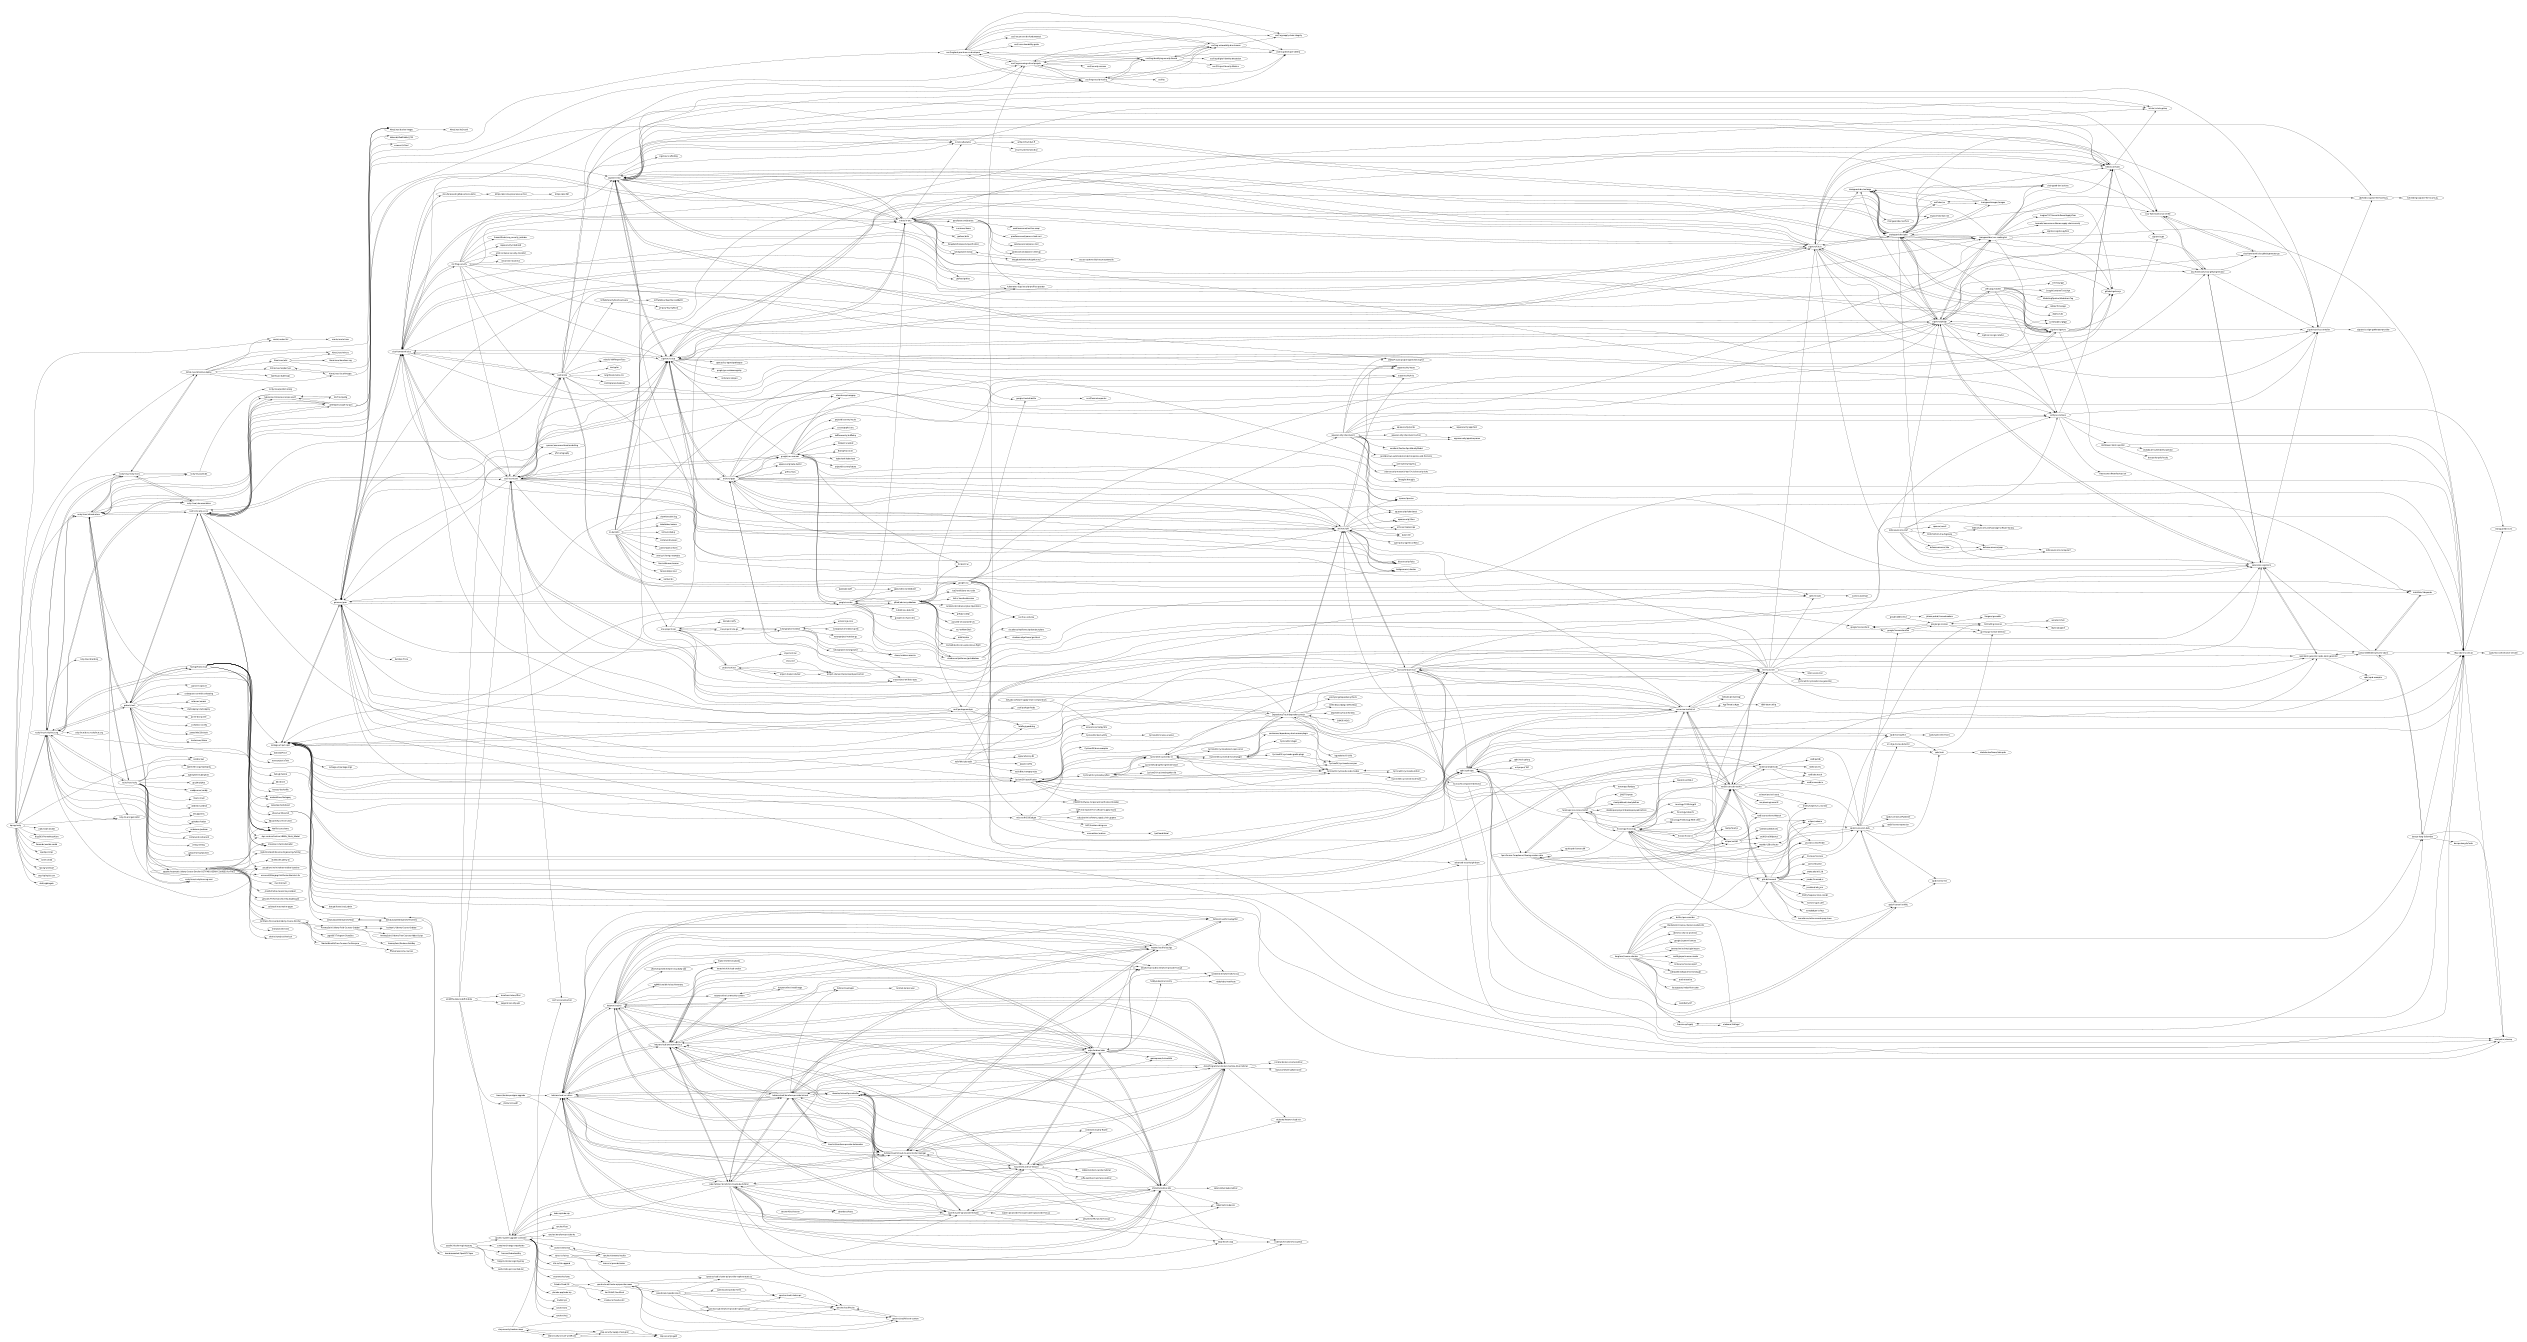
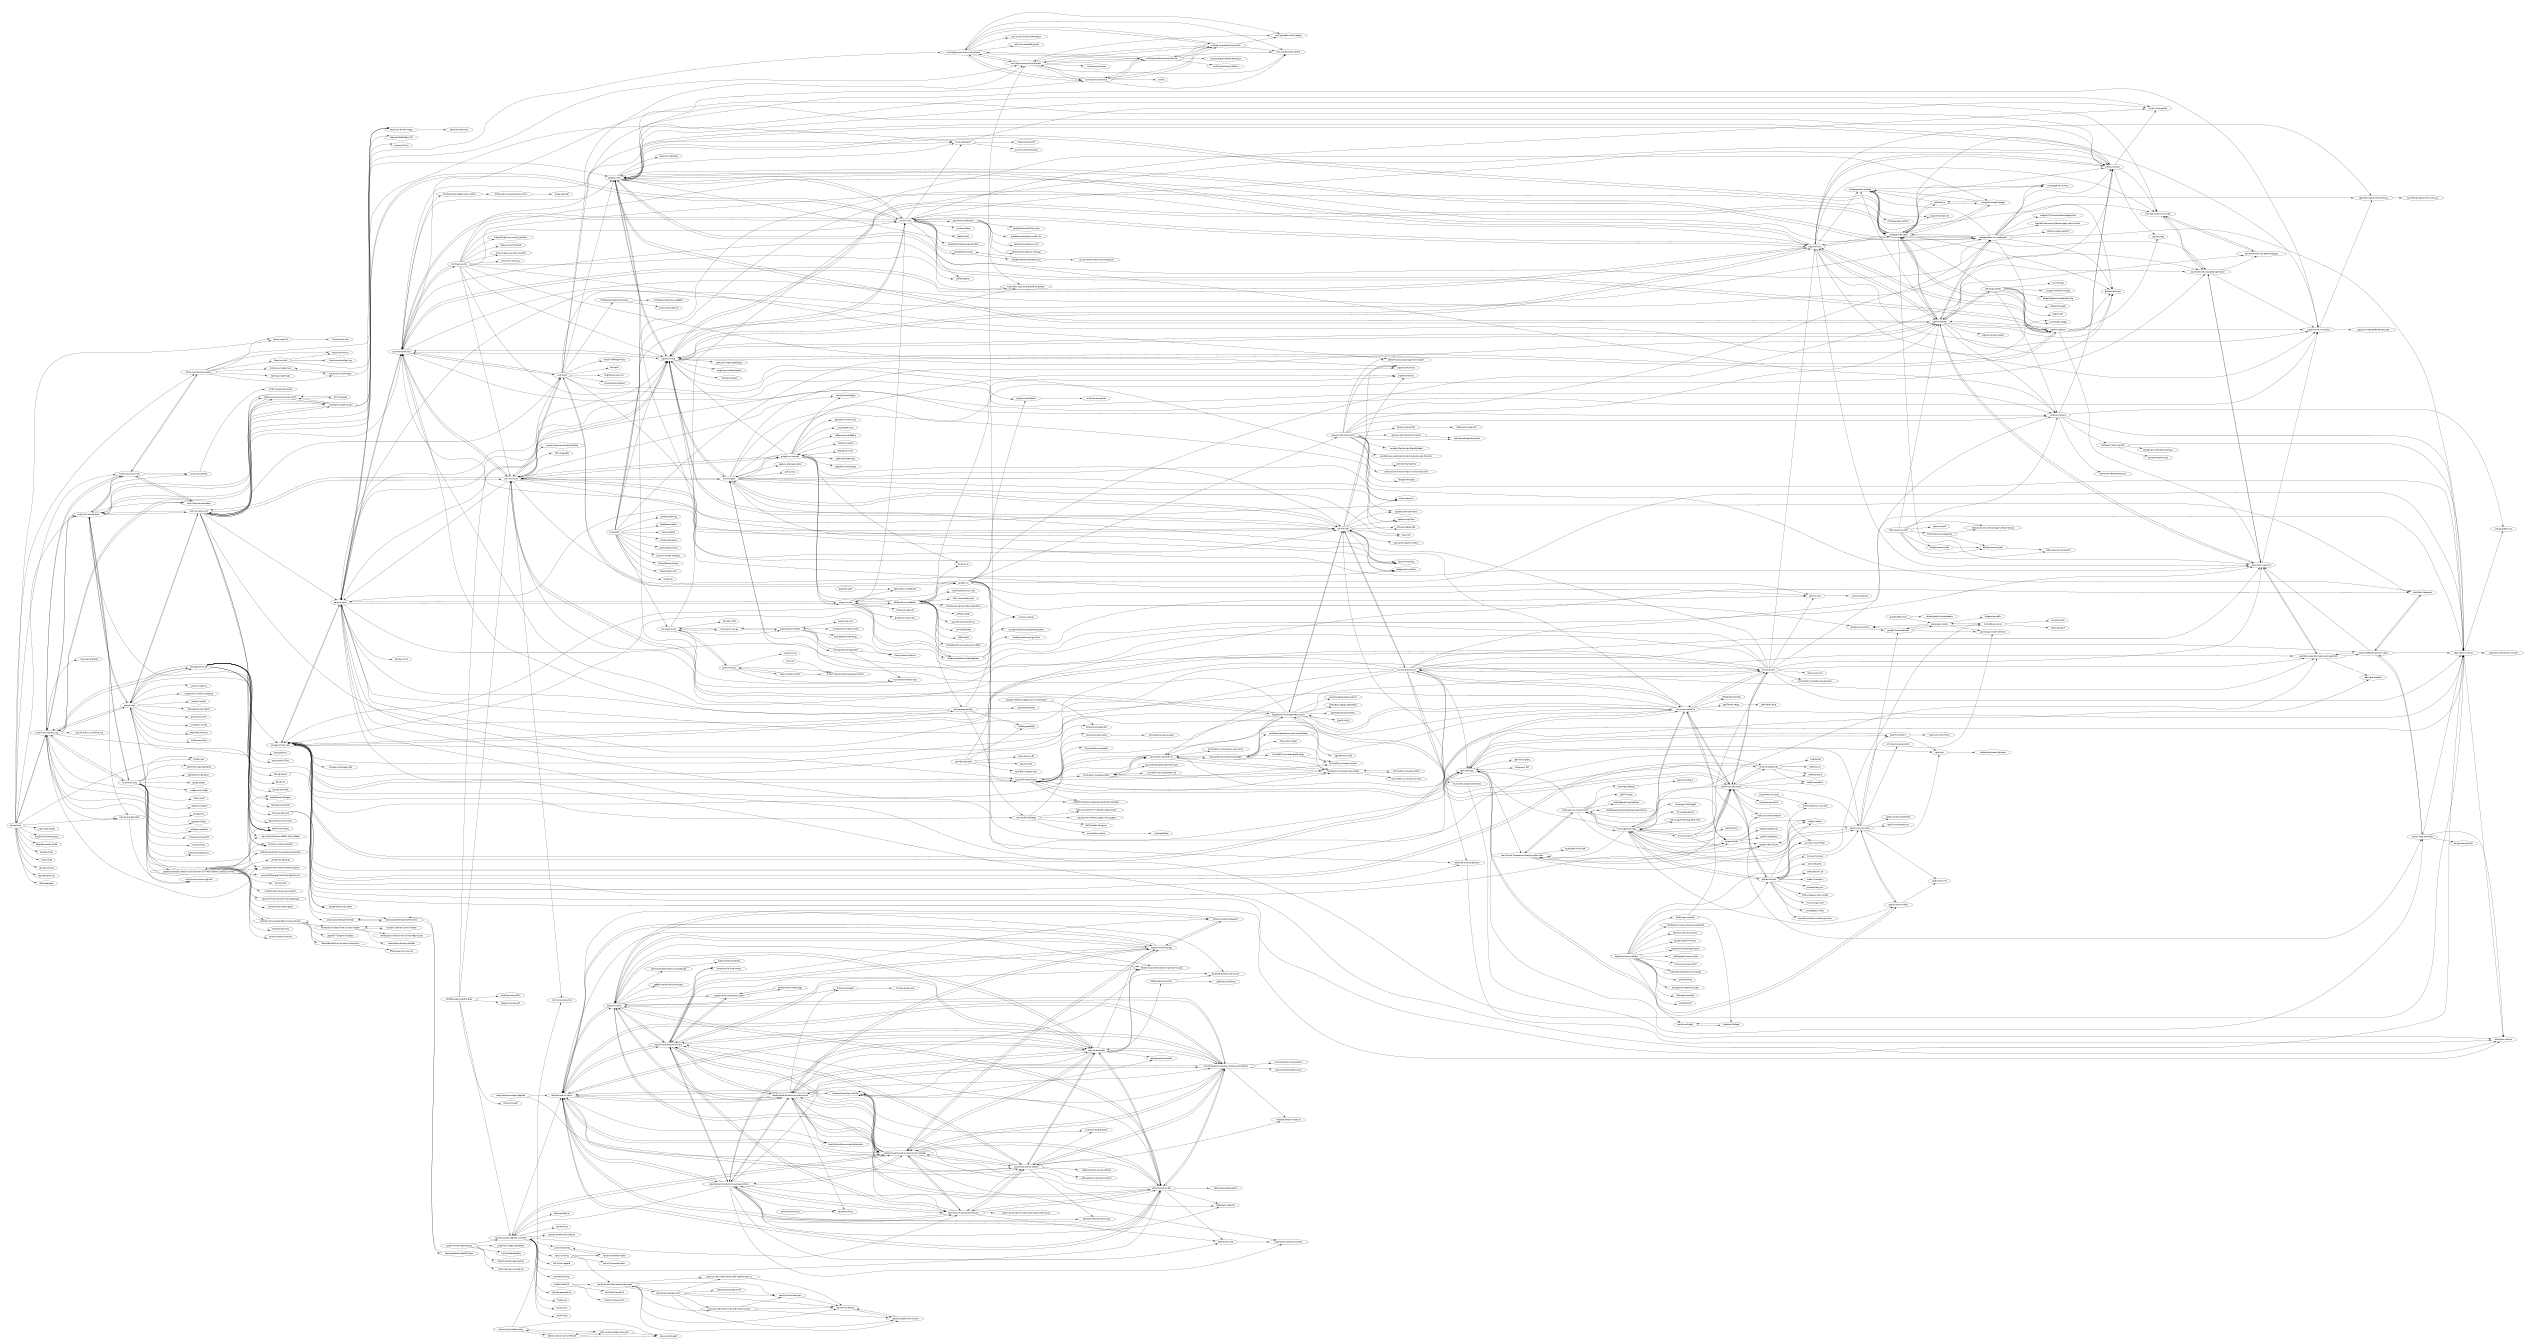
node "slsa-framework/slsa-github-generator-go": label "slsa-framework/slsa-github-generator-go" -> "slsa-framework/slsa-github-stargz-go"
node "mfncooper/mockery": added
edge "hetznercloud/terraform-provider-hcloud" -> "cbeneke/hcloud-fip-controller": now "hetznercloud/terraform-provider-hcloud" -> "kubereboot/kured"
